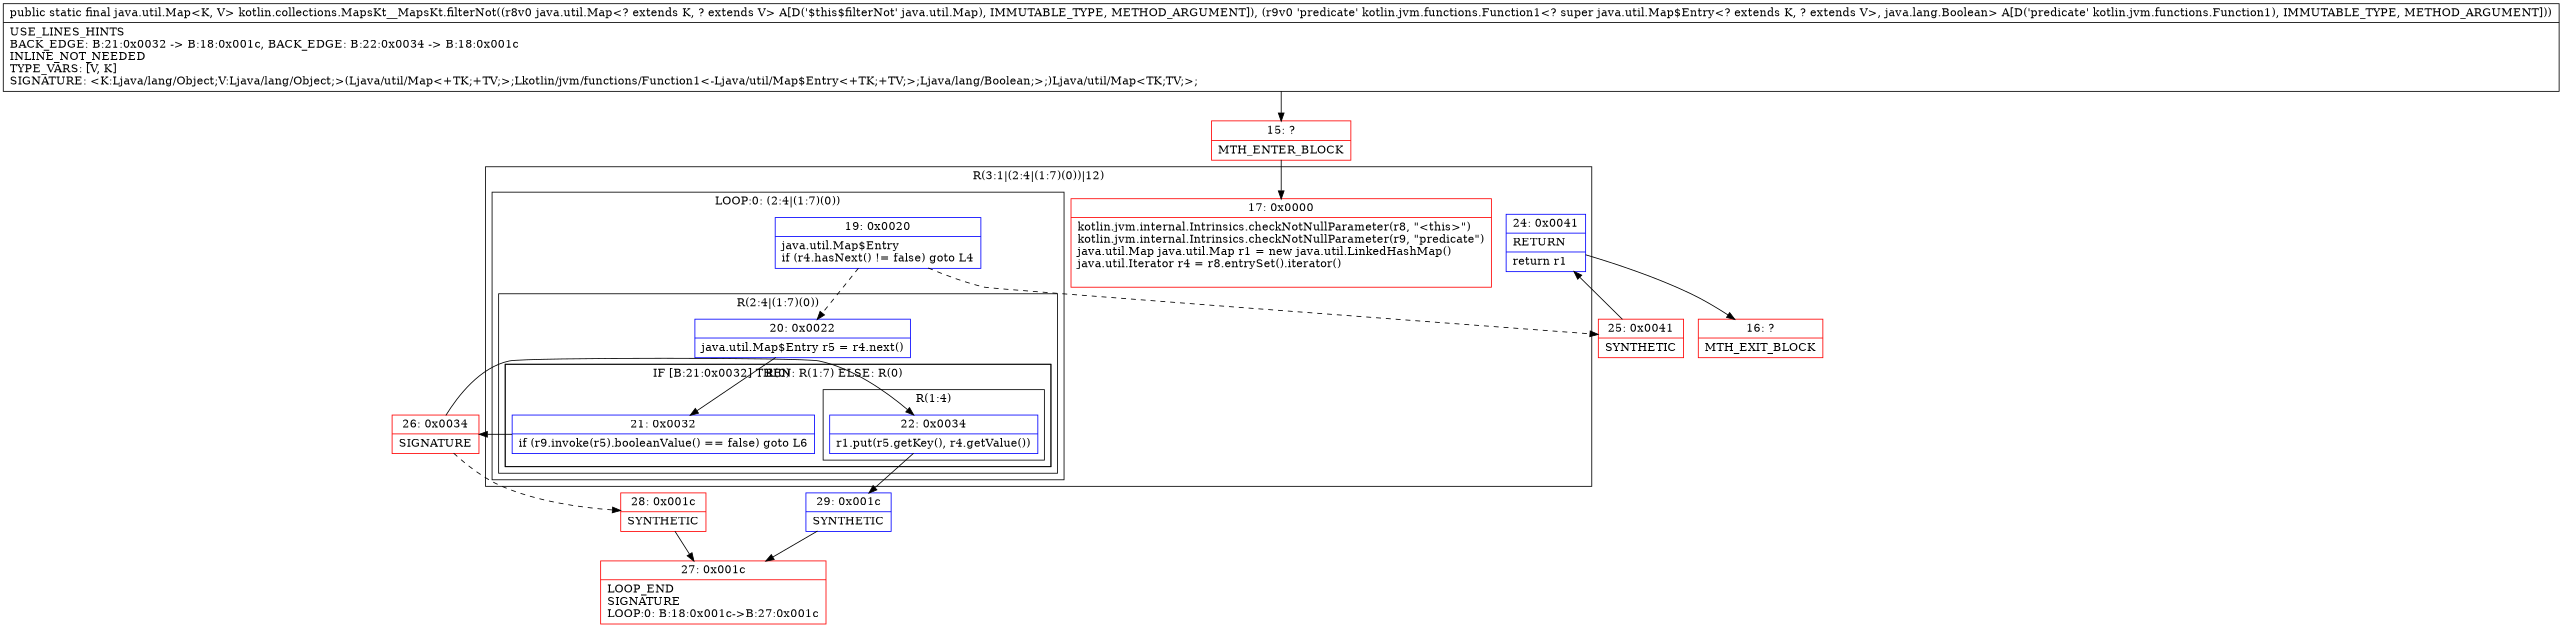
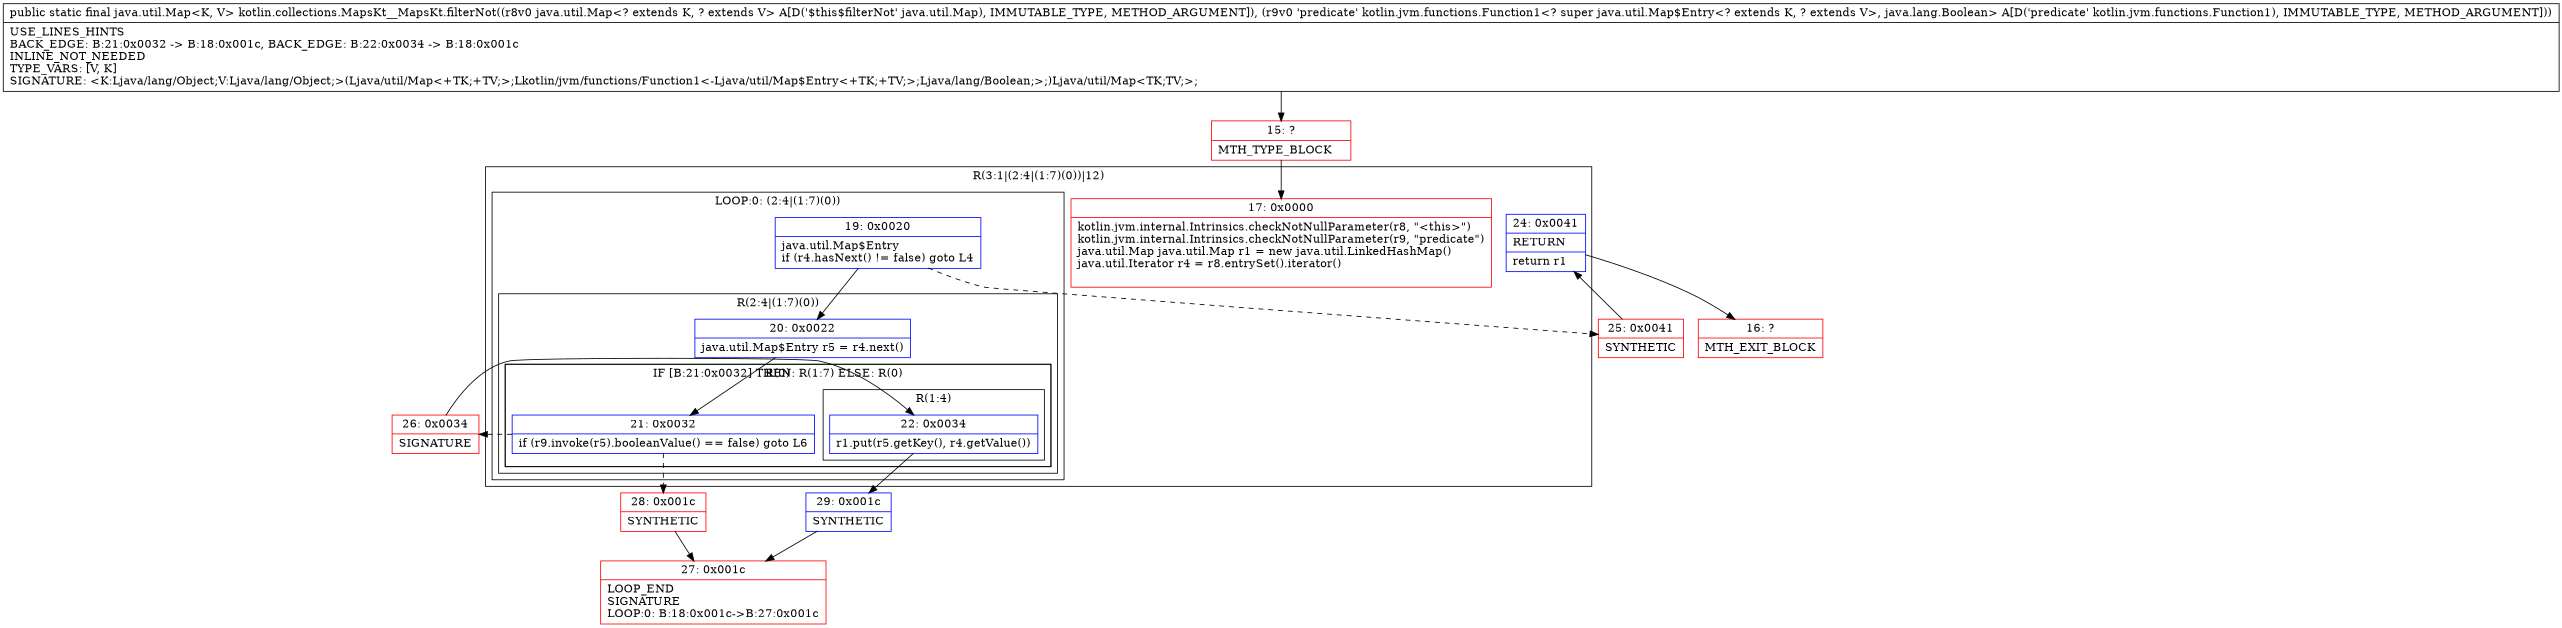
node "15: ?": text "MTH_ENTER_BLOCK" -> "MTH_TYPE_BLOCK"
edge "19: 0x0020" -> "20: 0x0022": style dashed -> solid
edge "21: 0x0032" -> "26: 0x0034": style solid -> dashed
edge "26: 0x0034" -> "28: 0x001c": now "21: 0x0032" -> "28: 0x001c"
